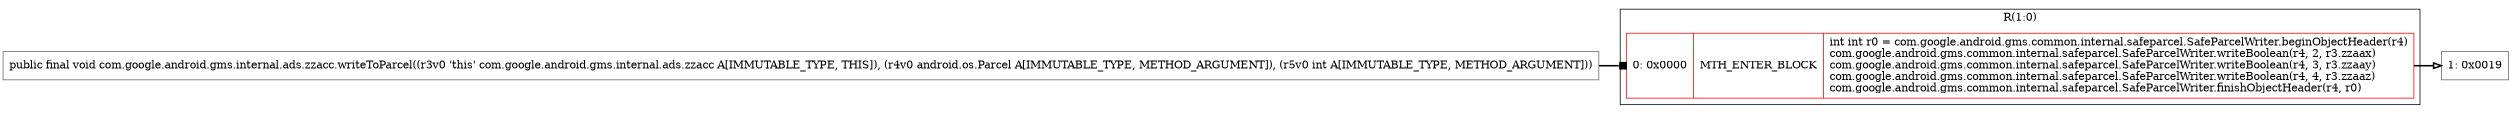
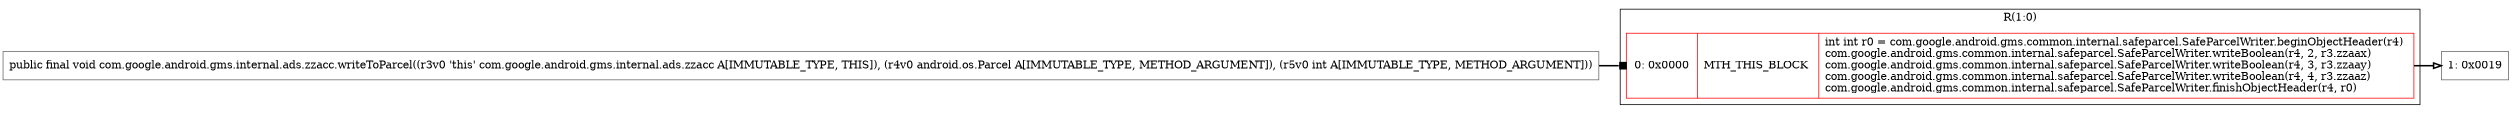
node "0: 0x0000": text "MTH_ENTER_BLOCK" -> "MTH_THIS_BLOCK"
